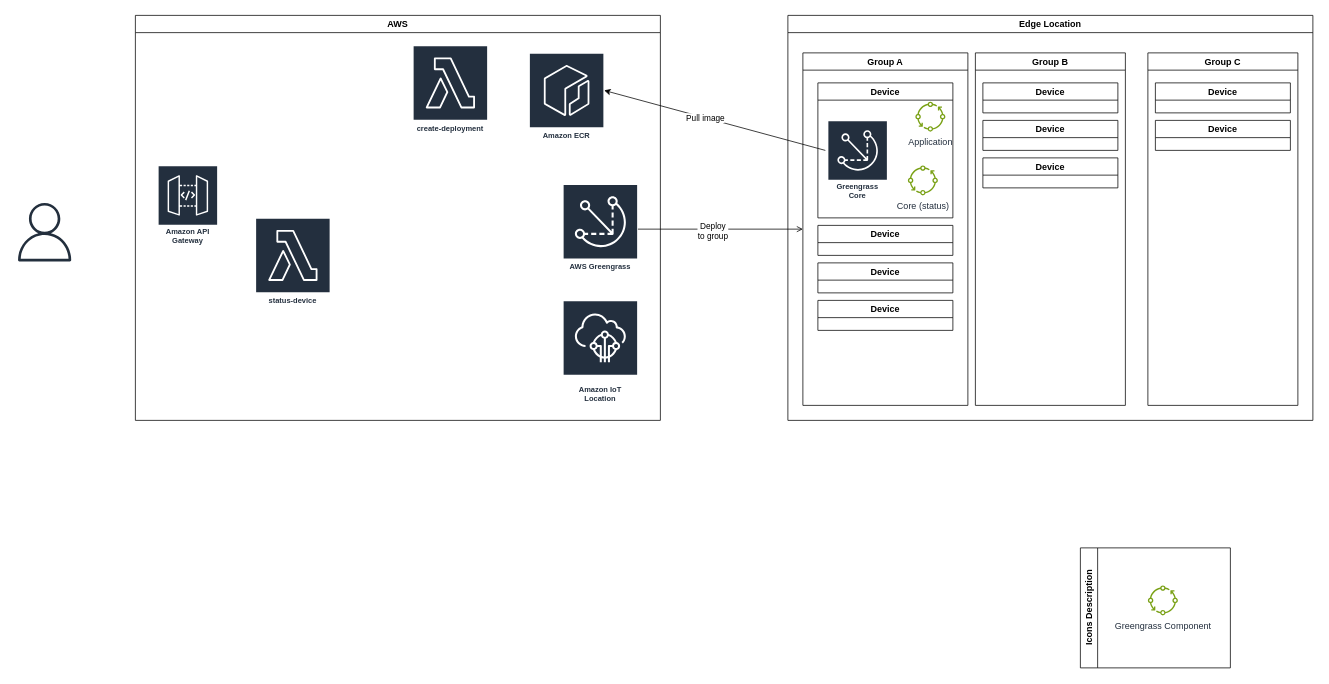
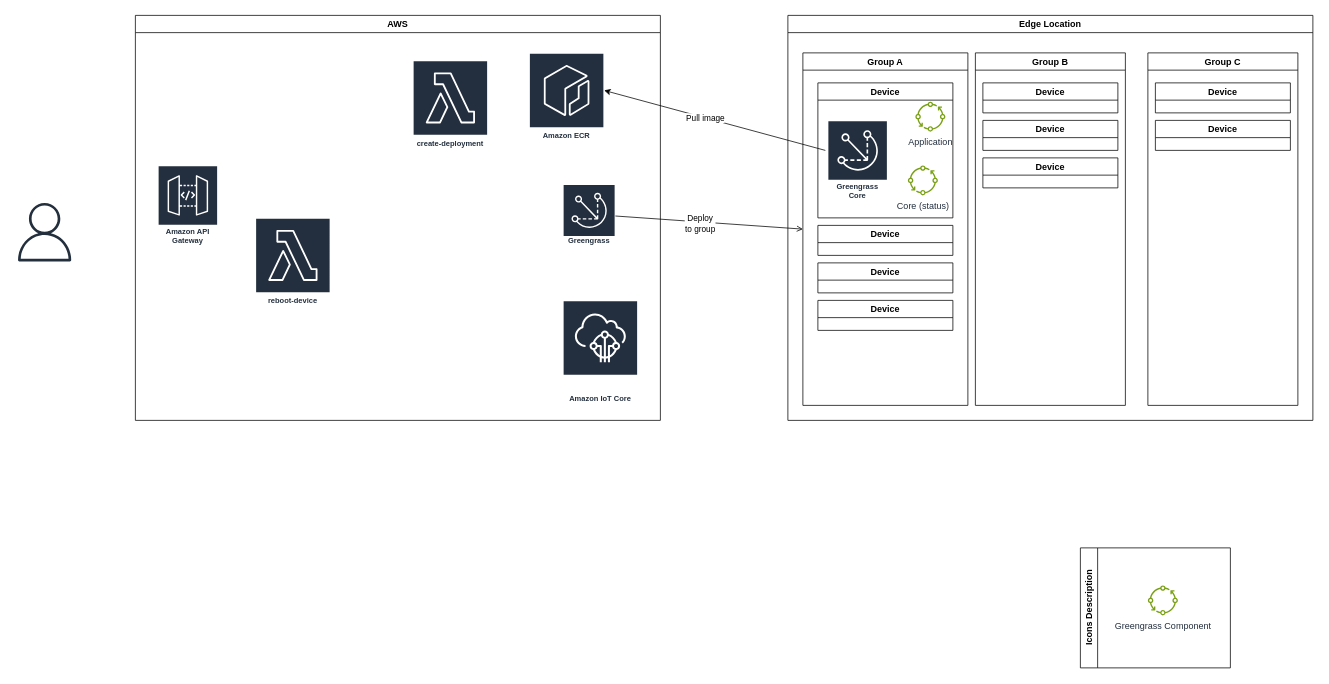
node "create-deployment": moved (450, 90) -> (450, 105)
node "AWS Greengrass": size 75x90 -> 53x64
node "status-device": label "status-device" -> "reboot-device"
node "Amazon IoT Location": label "Amazon IoT Location" -> "Amazon IoT Core"
